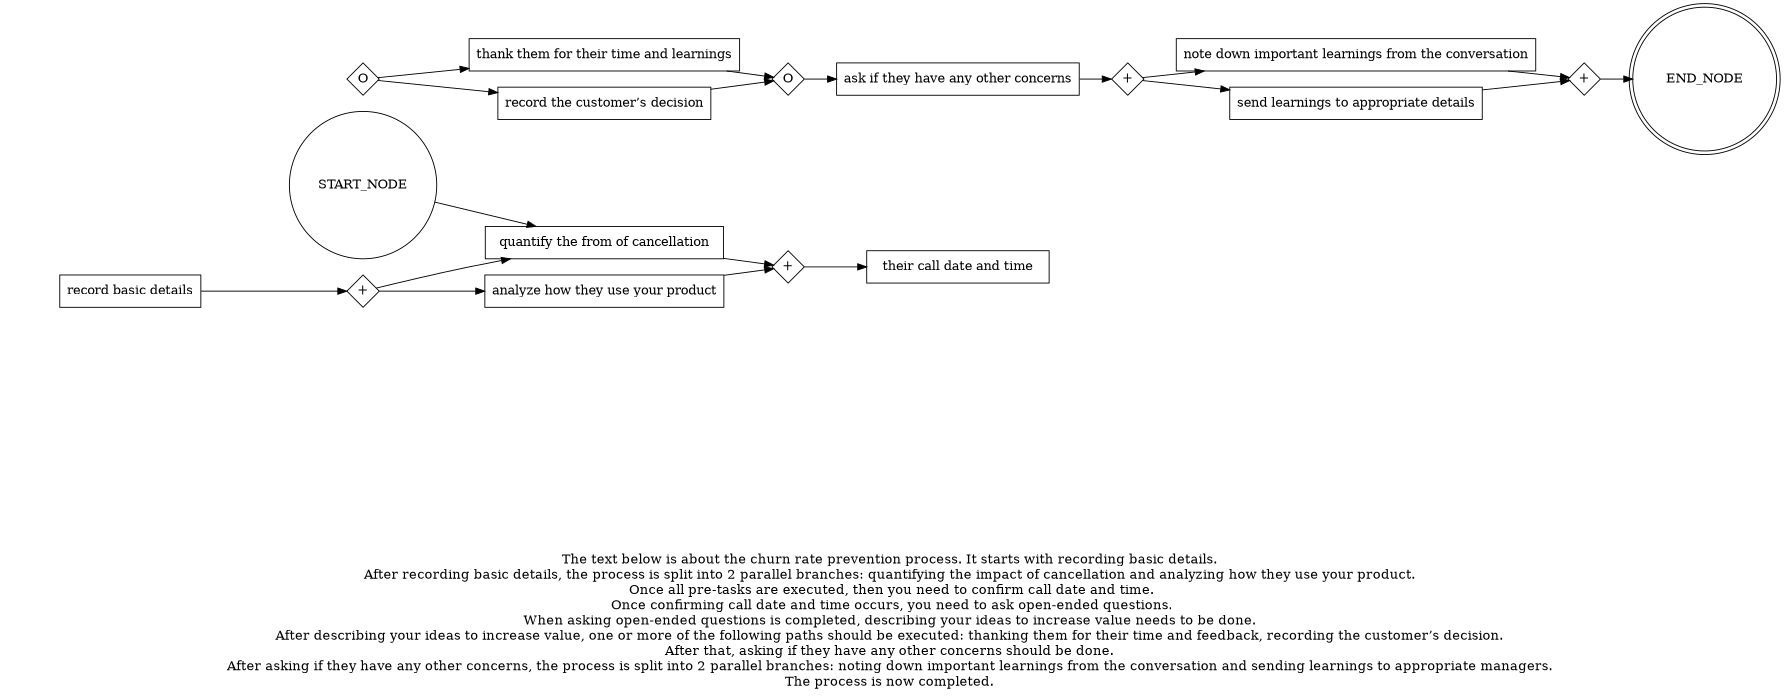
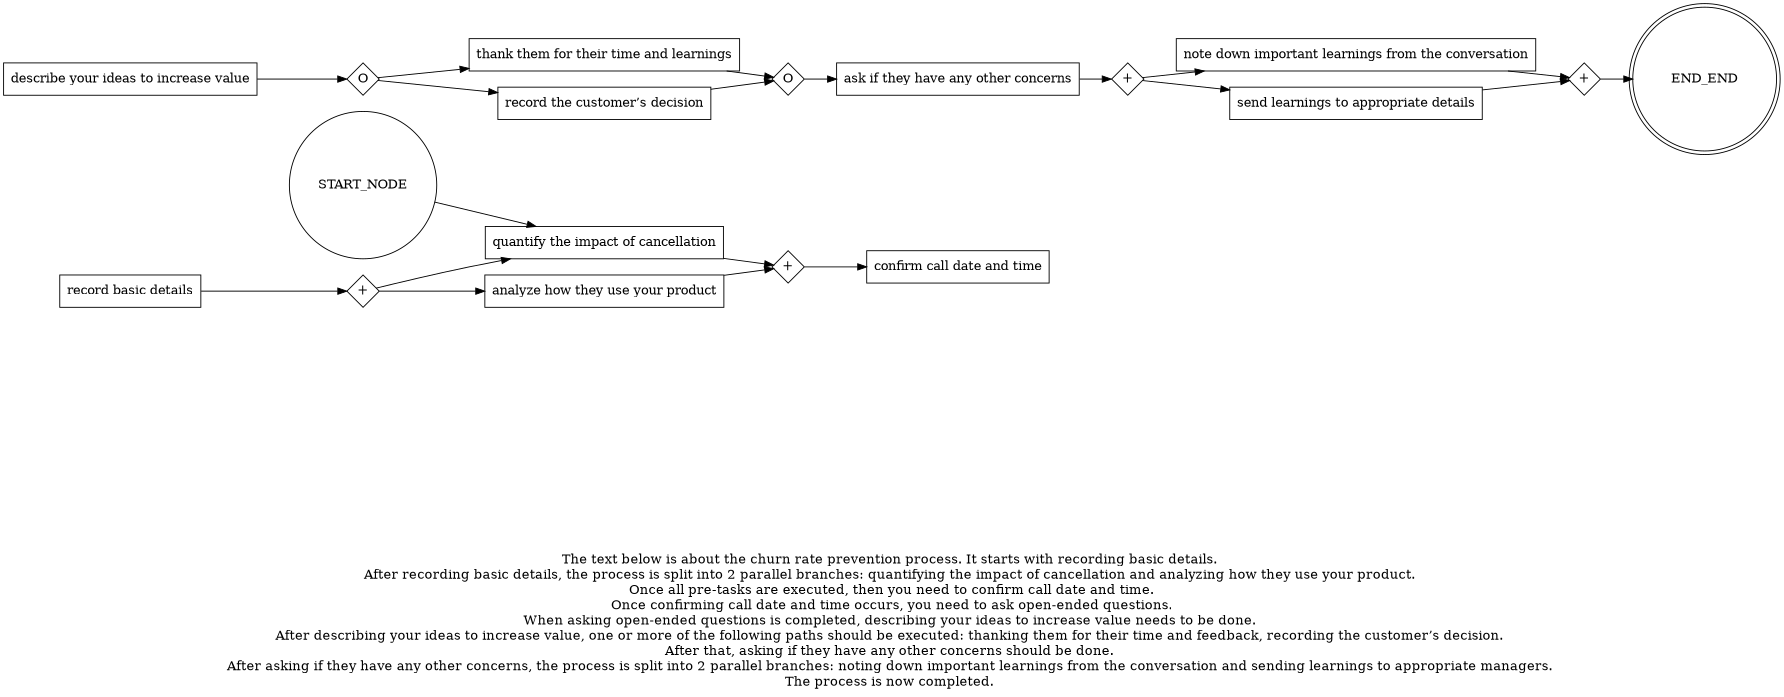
node "describe your ideas to increase value": added
node "END_NODE": label "END_NODE" -> "END_END"
node "quantify the from of cancellation": label "quantify the from of cancellation" -> "quantify the impact of cancellation"
node "their call date and time": label "their call date and time" -> "confirm call date and time"
